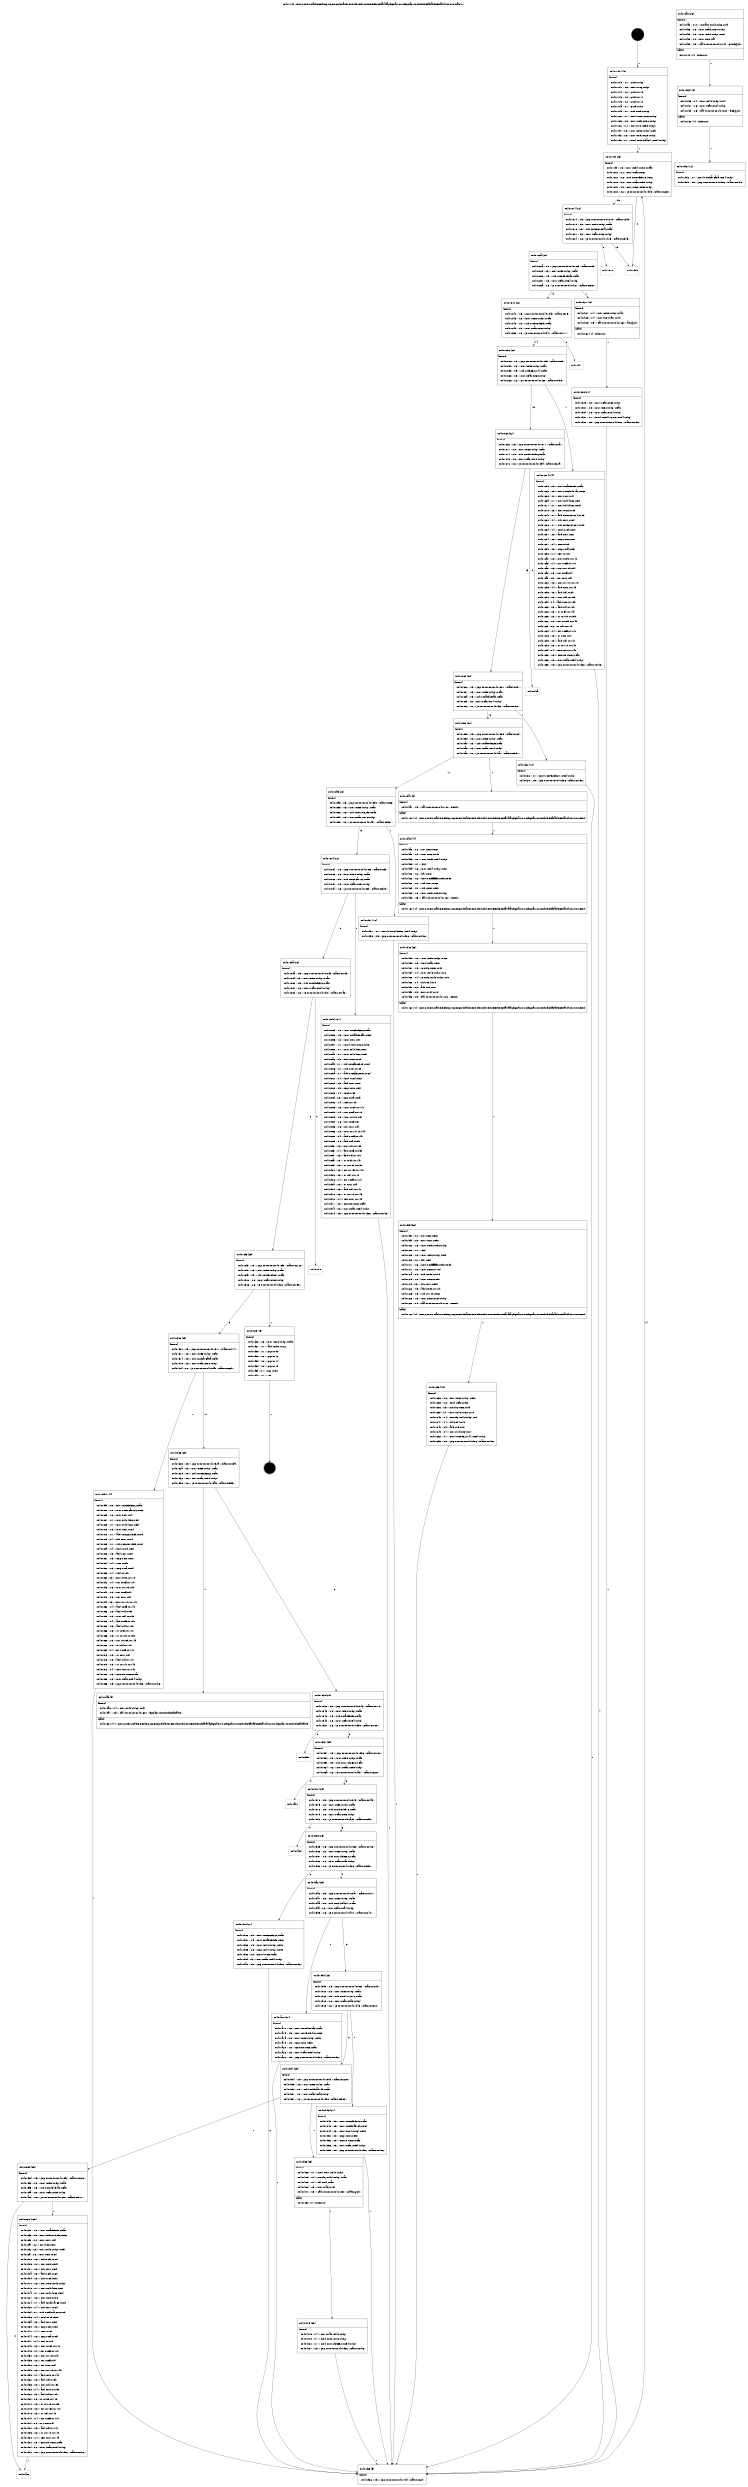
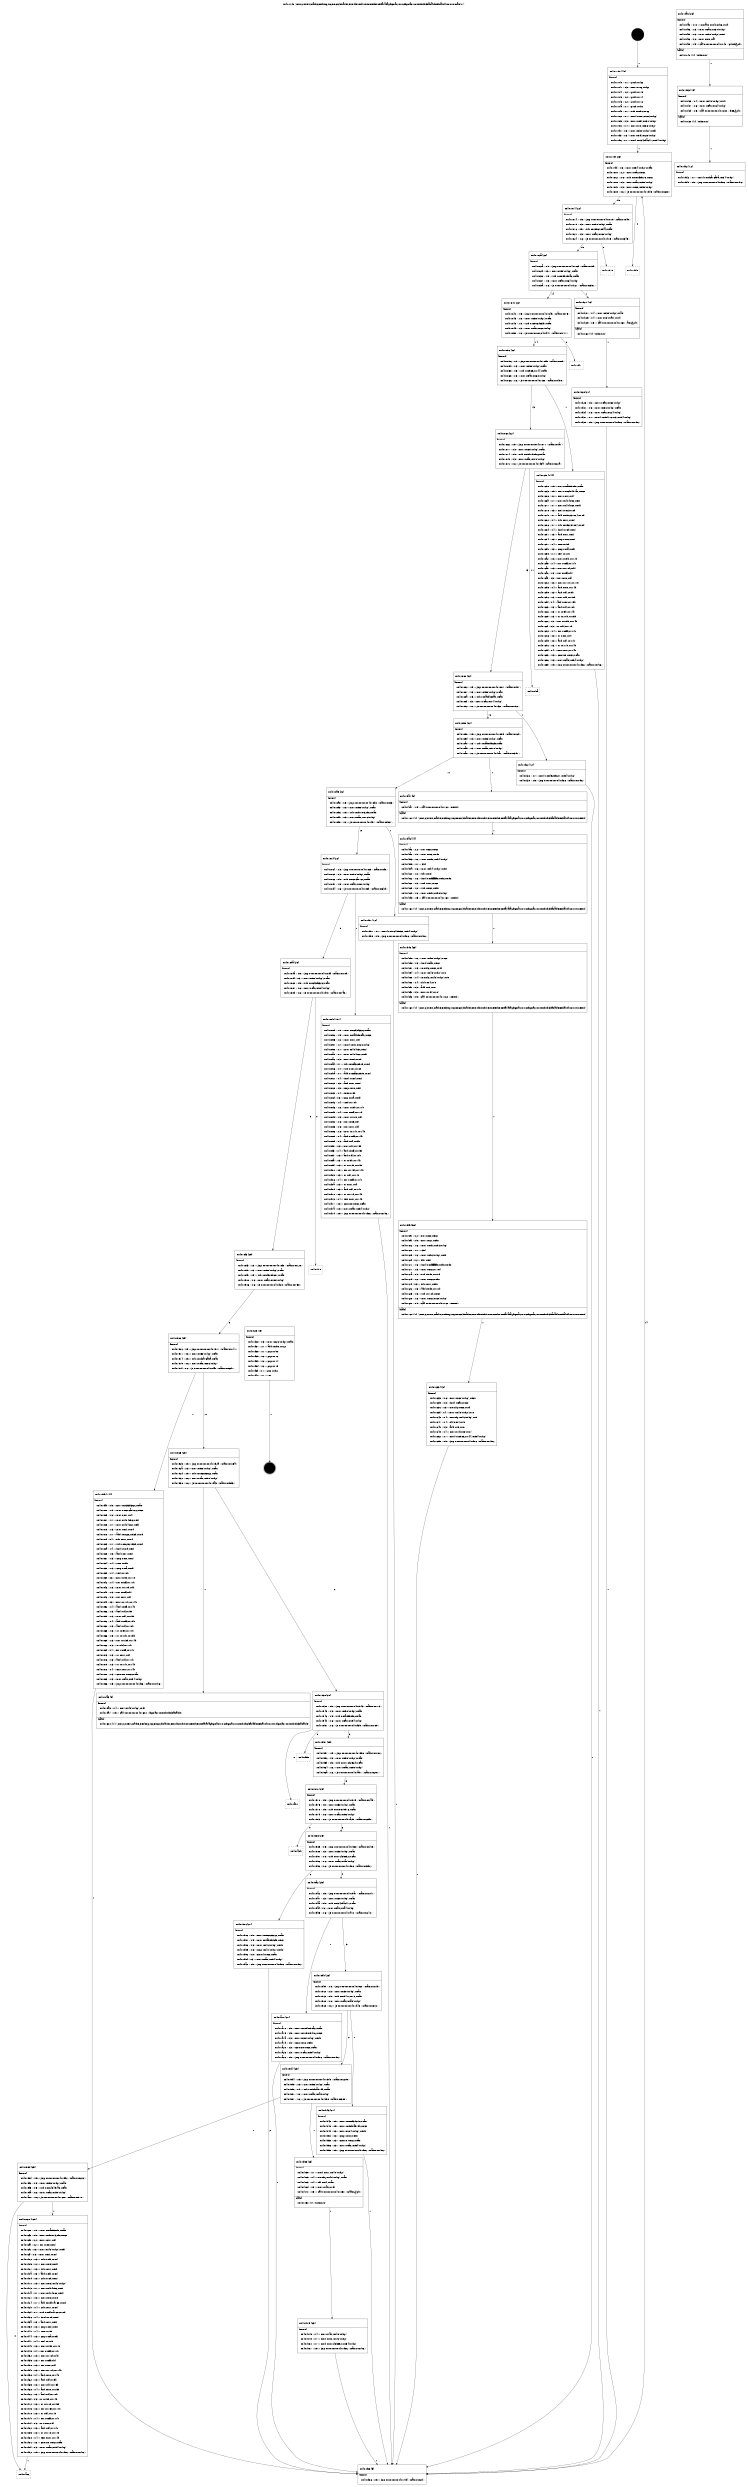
edge "0x401814 [22]" -> "0x401dde": now "0x401814 [22]" -> "0x40182a [22]"
edge "0x40186c [22]" -> "0x401dea": label " 0" -> " 11"
edge "0x4018f3 [25]" -> "0x401f2e [19]": removed, label "1"
edge "0x401957 [25]" -> "0x401ab1": now "0x40193e [25]" -> "0x401ab1"
